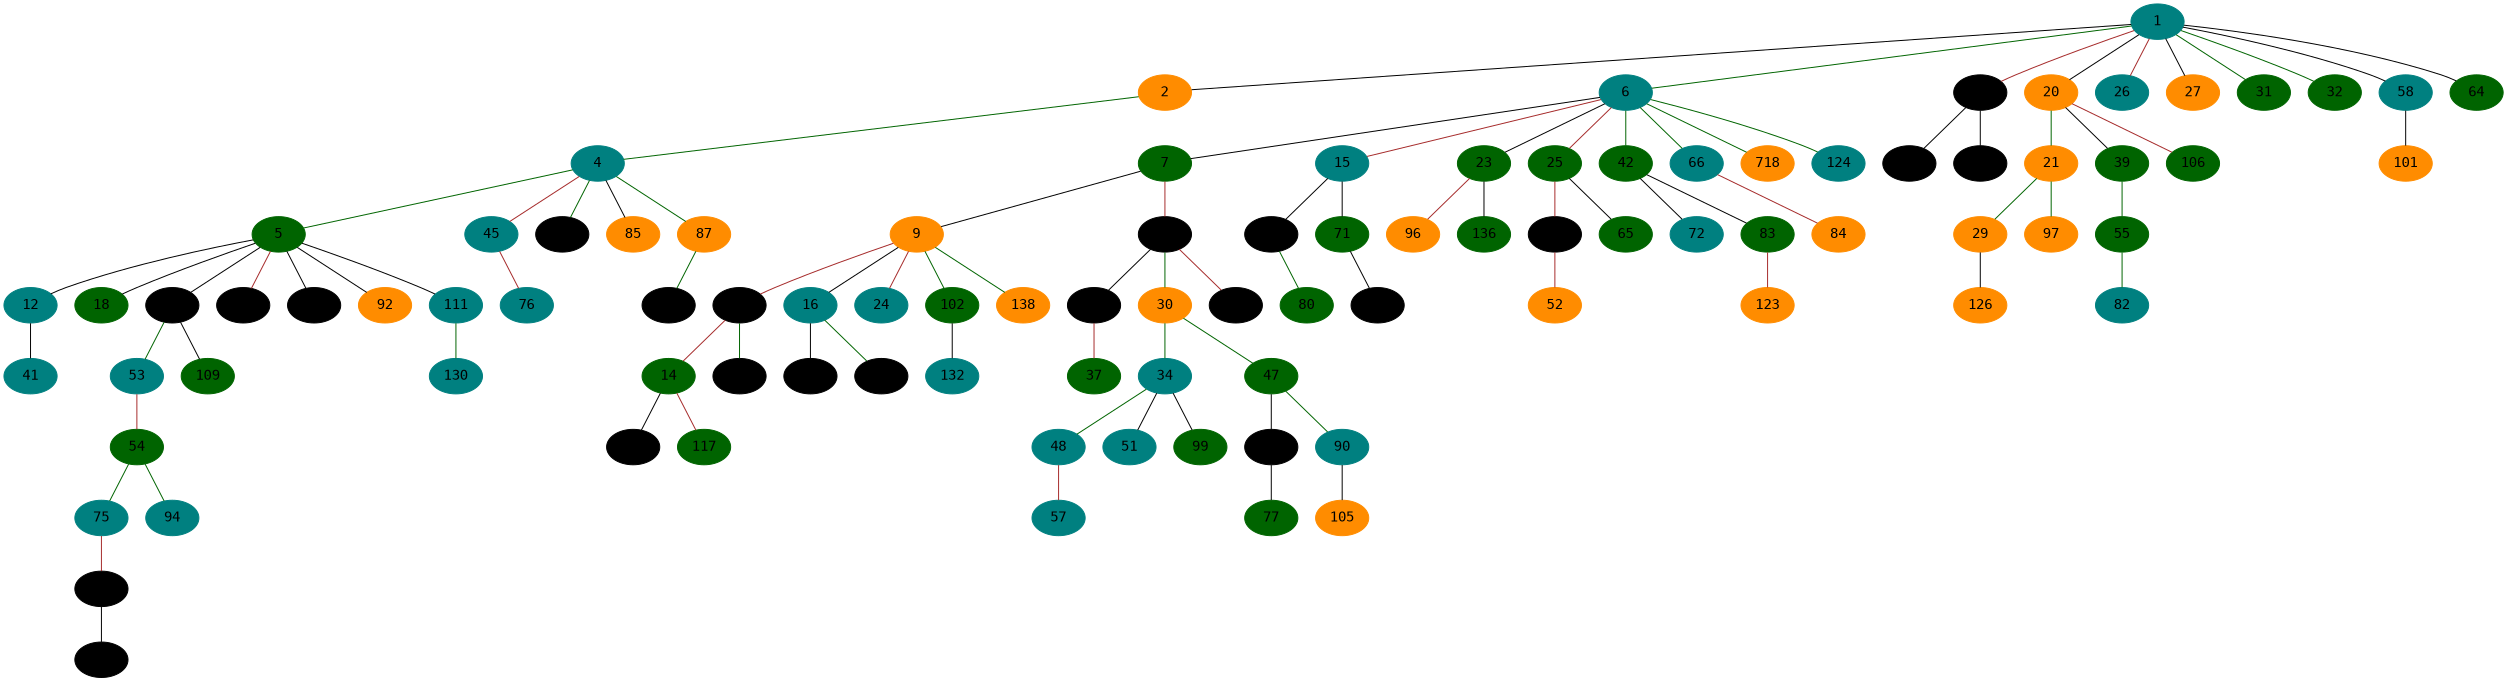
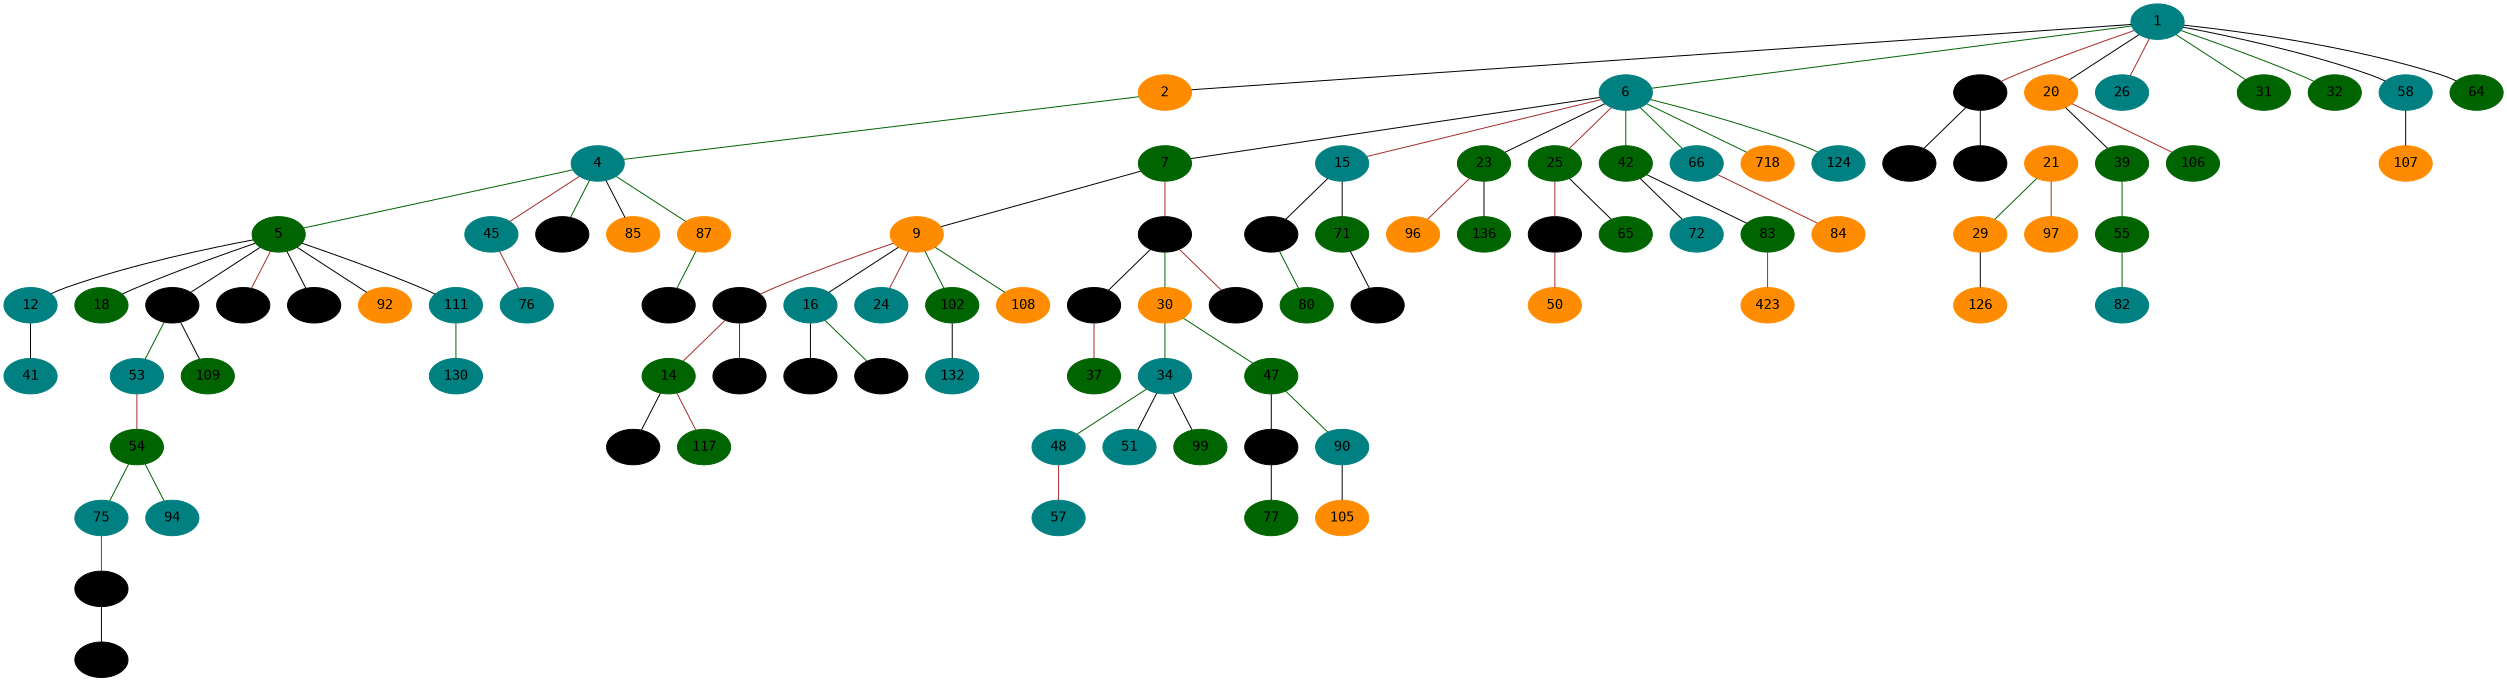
node "27": removed
edge "20" -- "21": removed
node "101": label "101" -> "107"
edge "21" -- "97": color darkgreen -> brown
node "138": label "138" -> "108"
node "52": label "52" -> "50"
node "123": label "123" -> "423"
